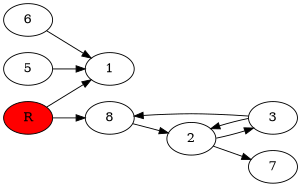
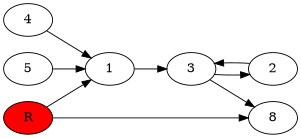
node "6": label "6" -> "4"
edge "1" -> "3": added
edge "8" -> "2": removed
node "7": removed
